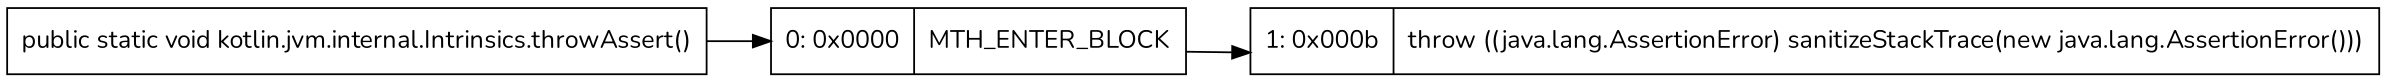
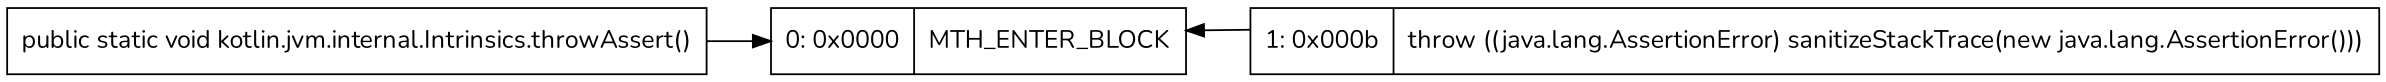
edge "0: 0x0000" -> "1: 0x000b": reversed
